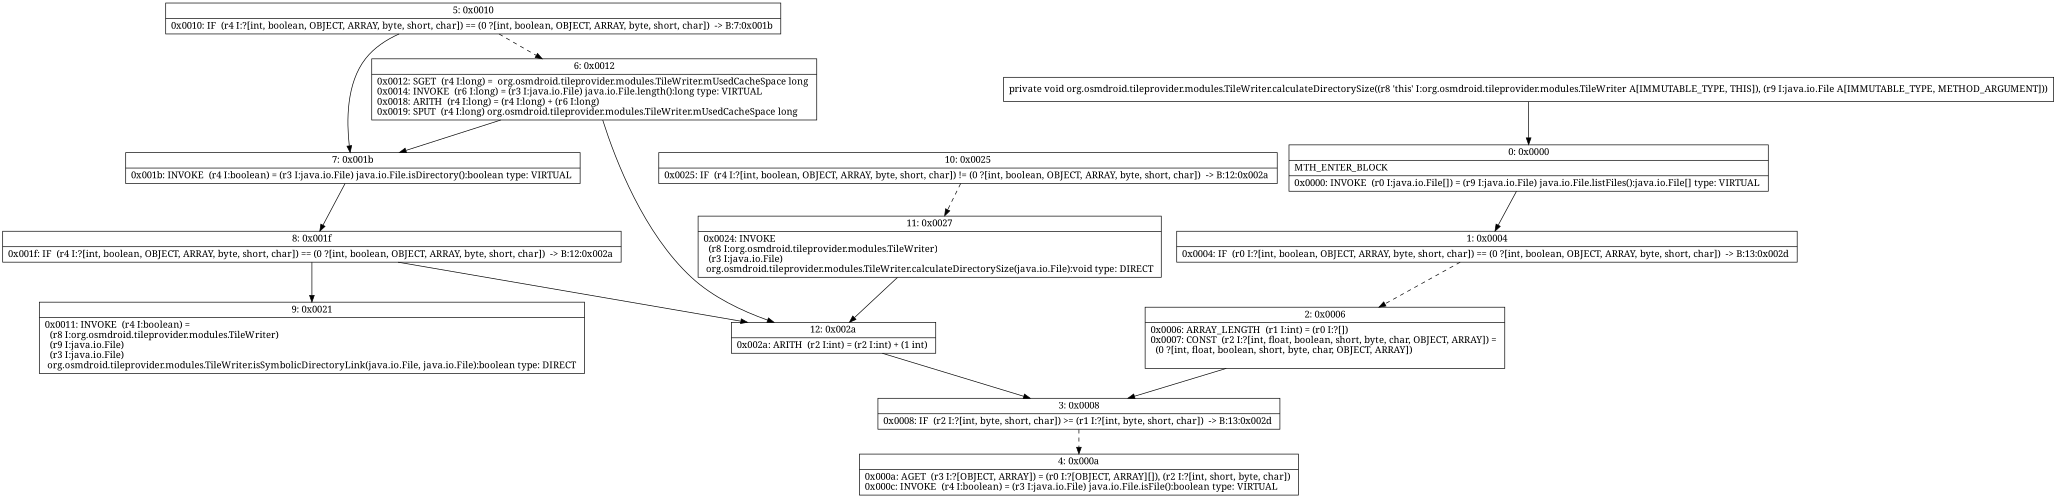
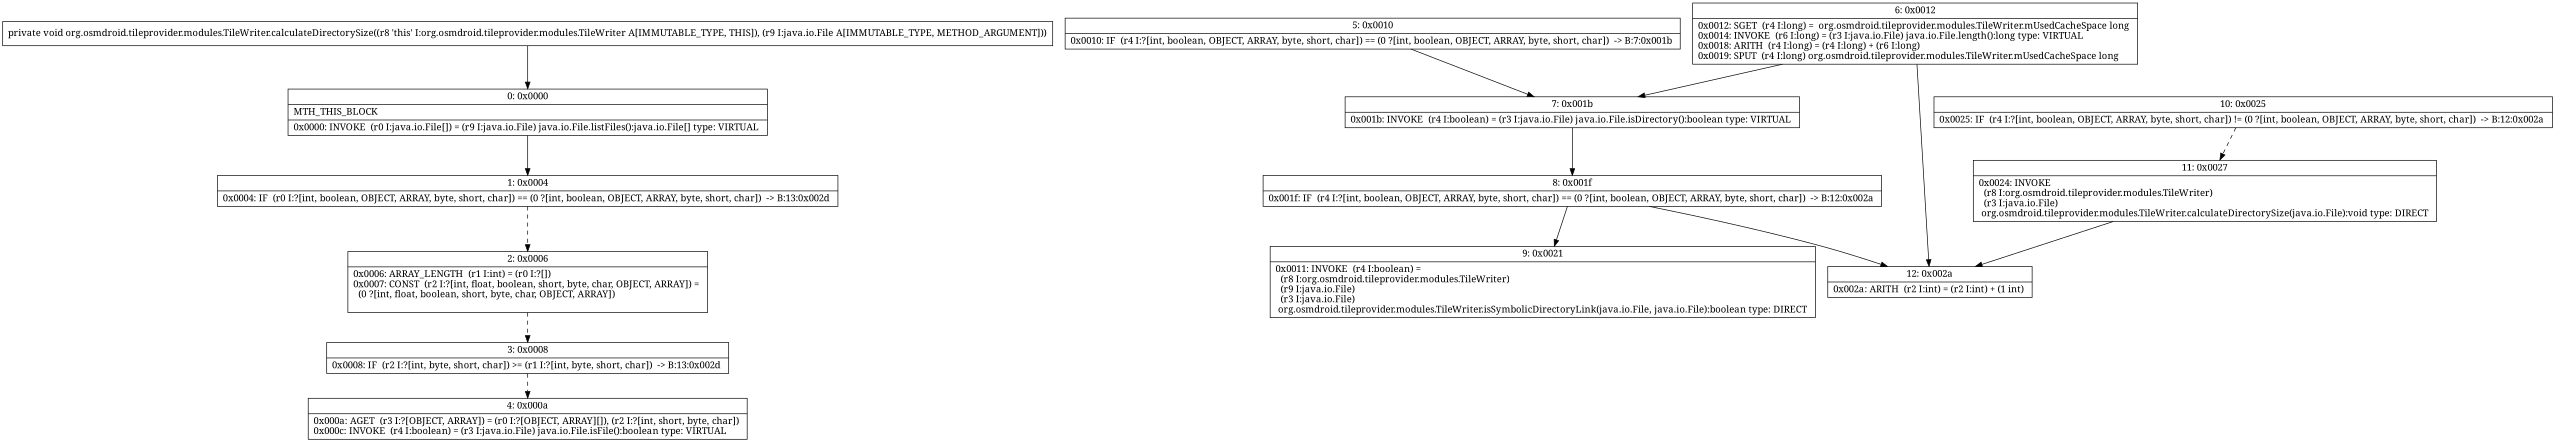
edge "5: 0x0010" -> "6: 0x0012": removed
node "0: 0x0000": text "MTH_ENTER_BLOCK" -> "MTH_THIS_BLOCK"
edge "12: 0x002a" -> "3: 0x0008": removed
edge "2: 0x0006" -> "3: 0x0008": style solid -> dashed
